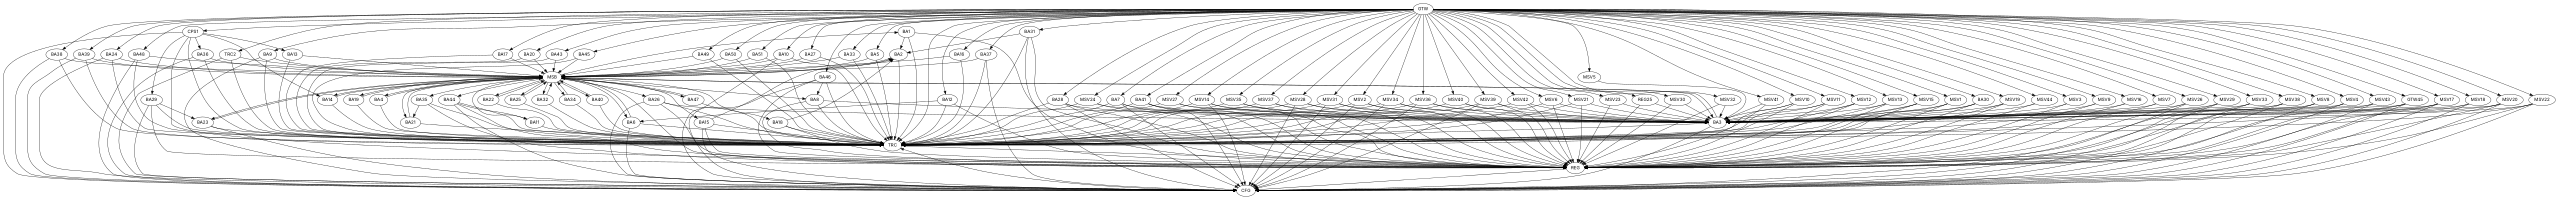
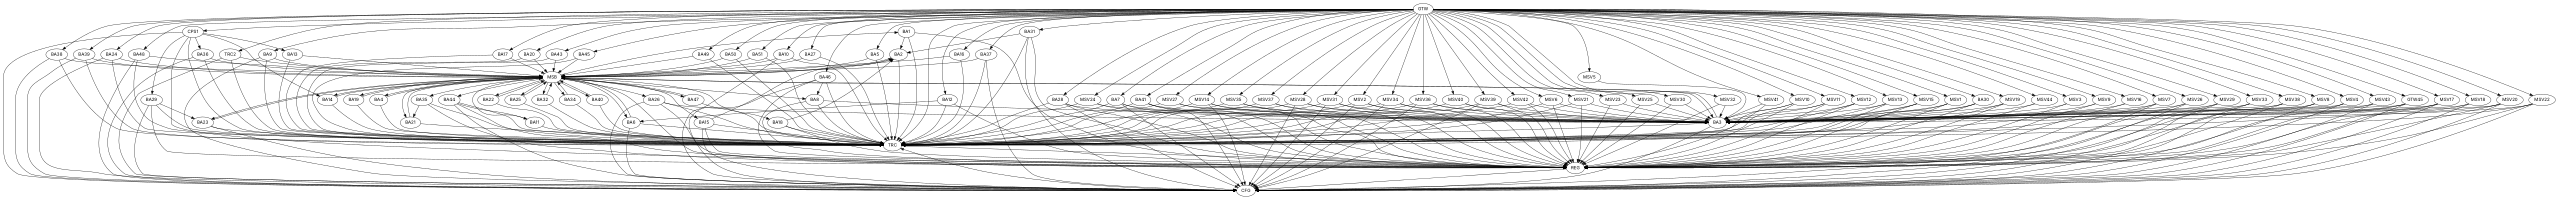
node "BA33": removed
node "REG25": label "REG25" -> "MSV25"
edge "MSV7" -> "CFG": added
